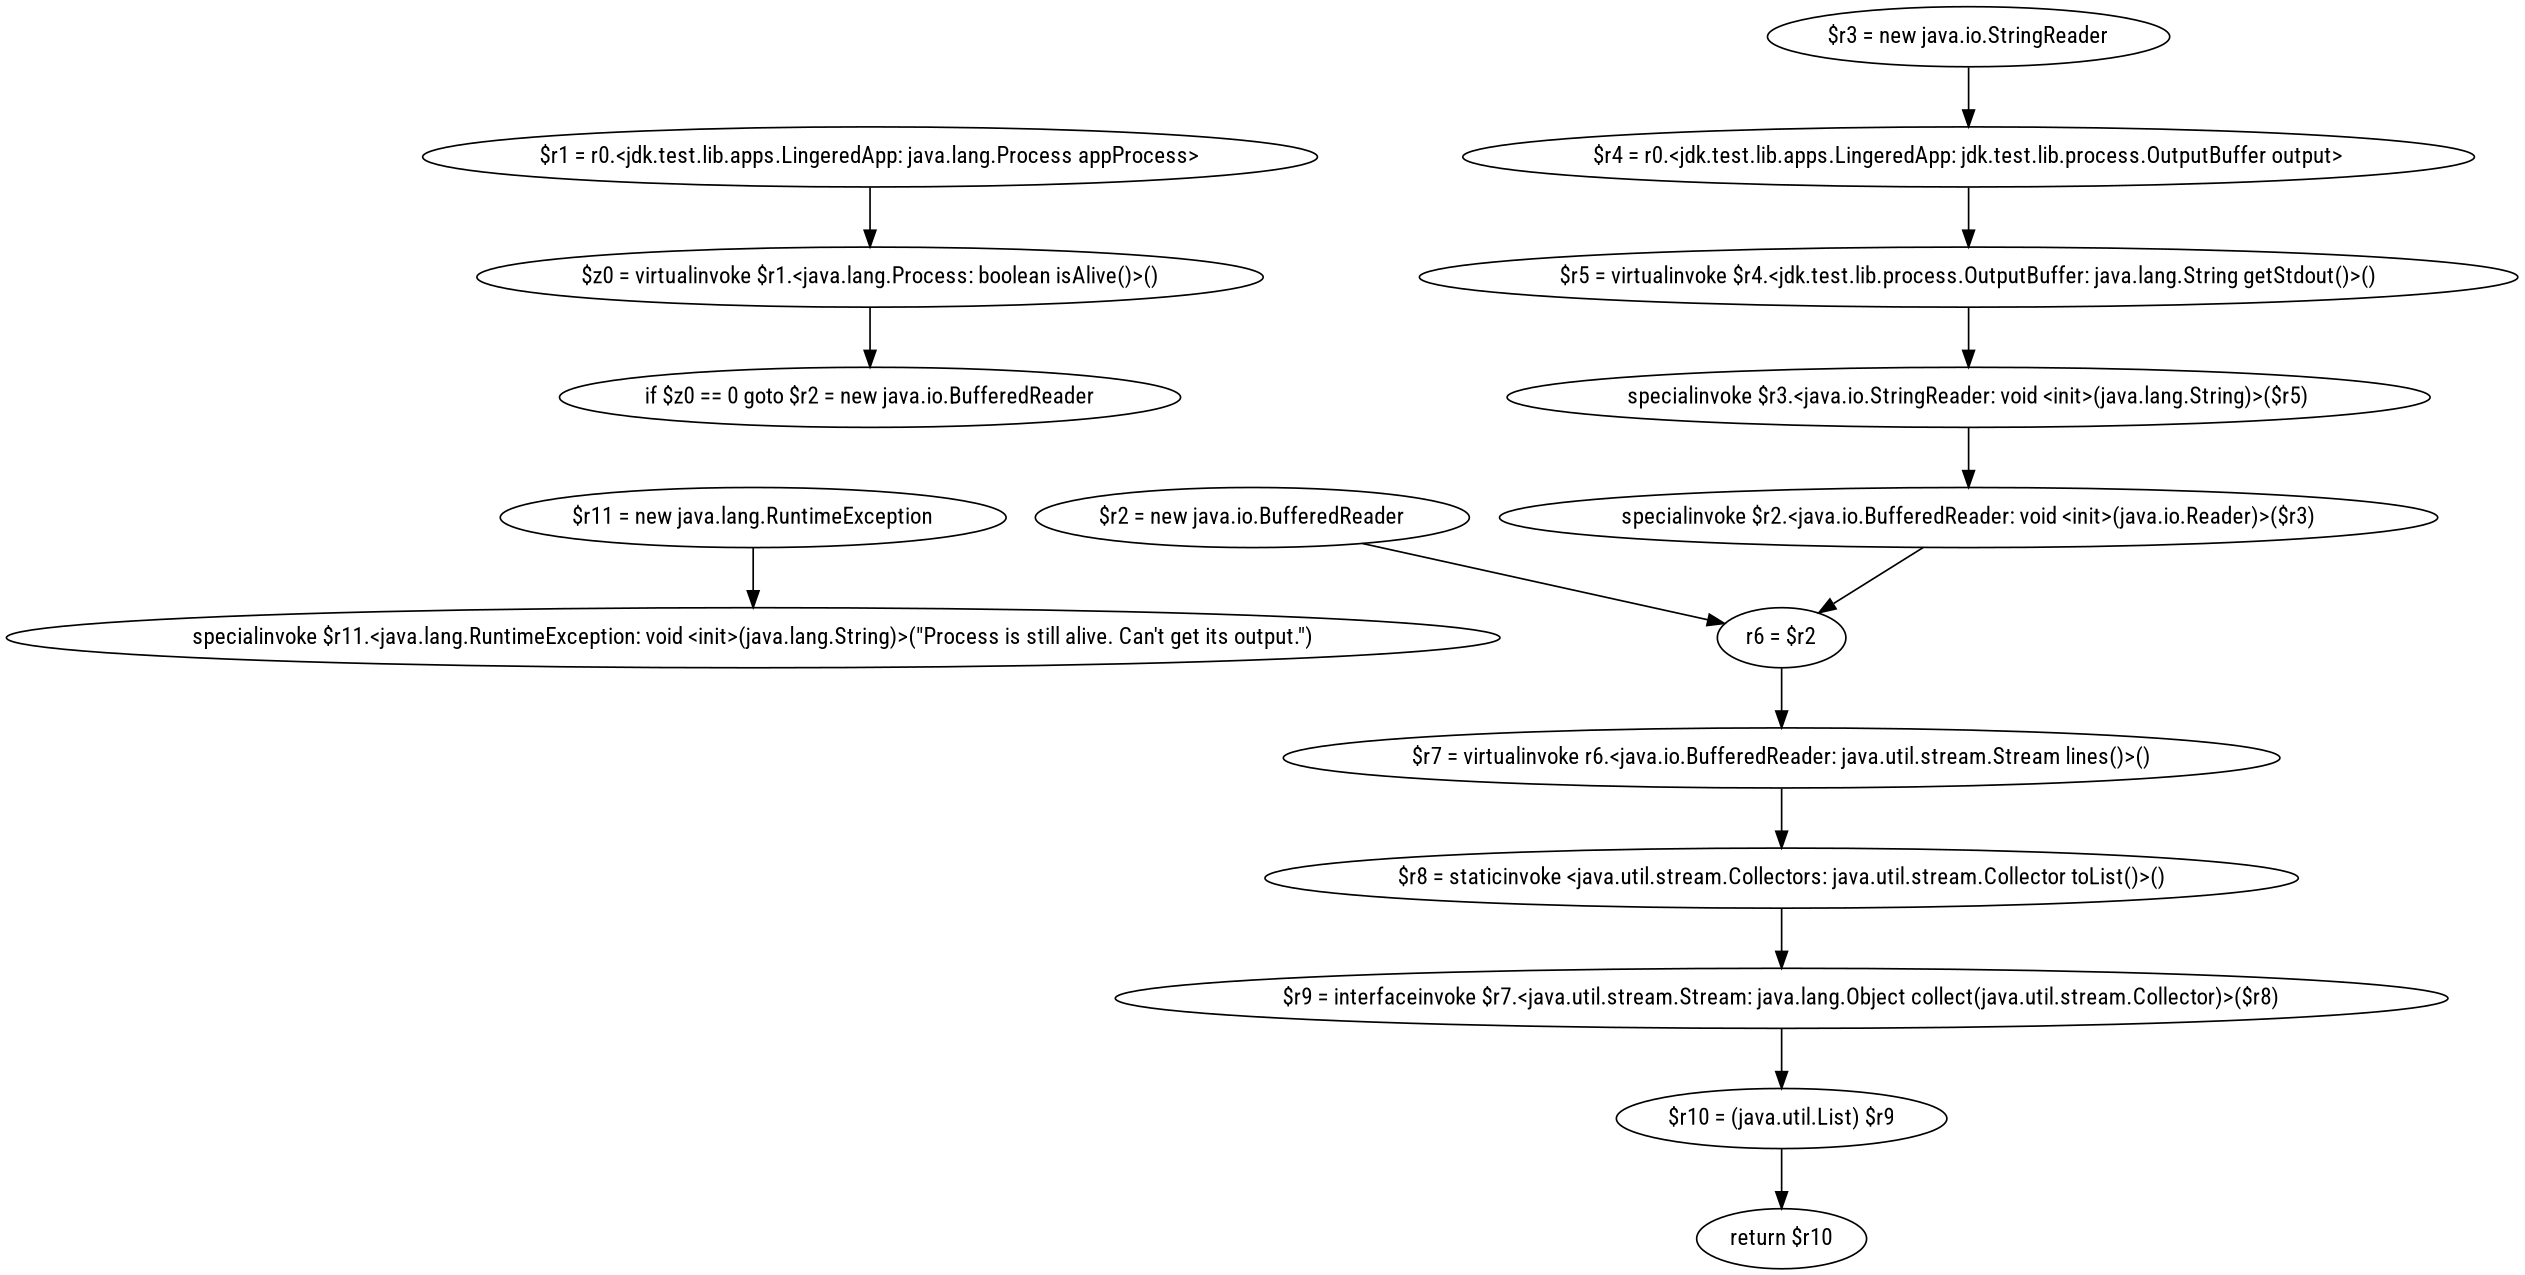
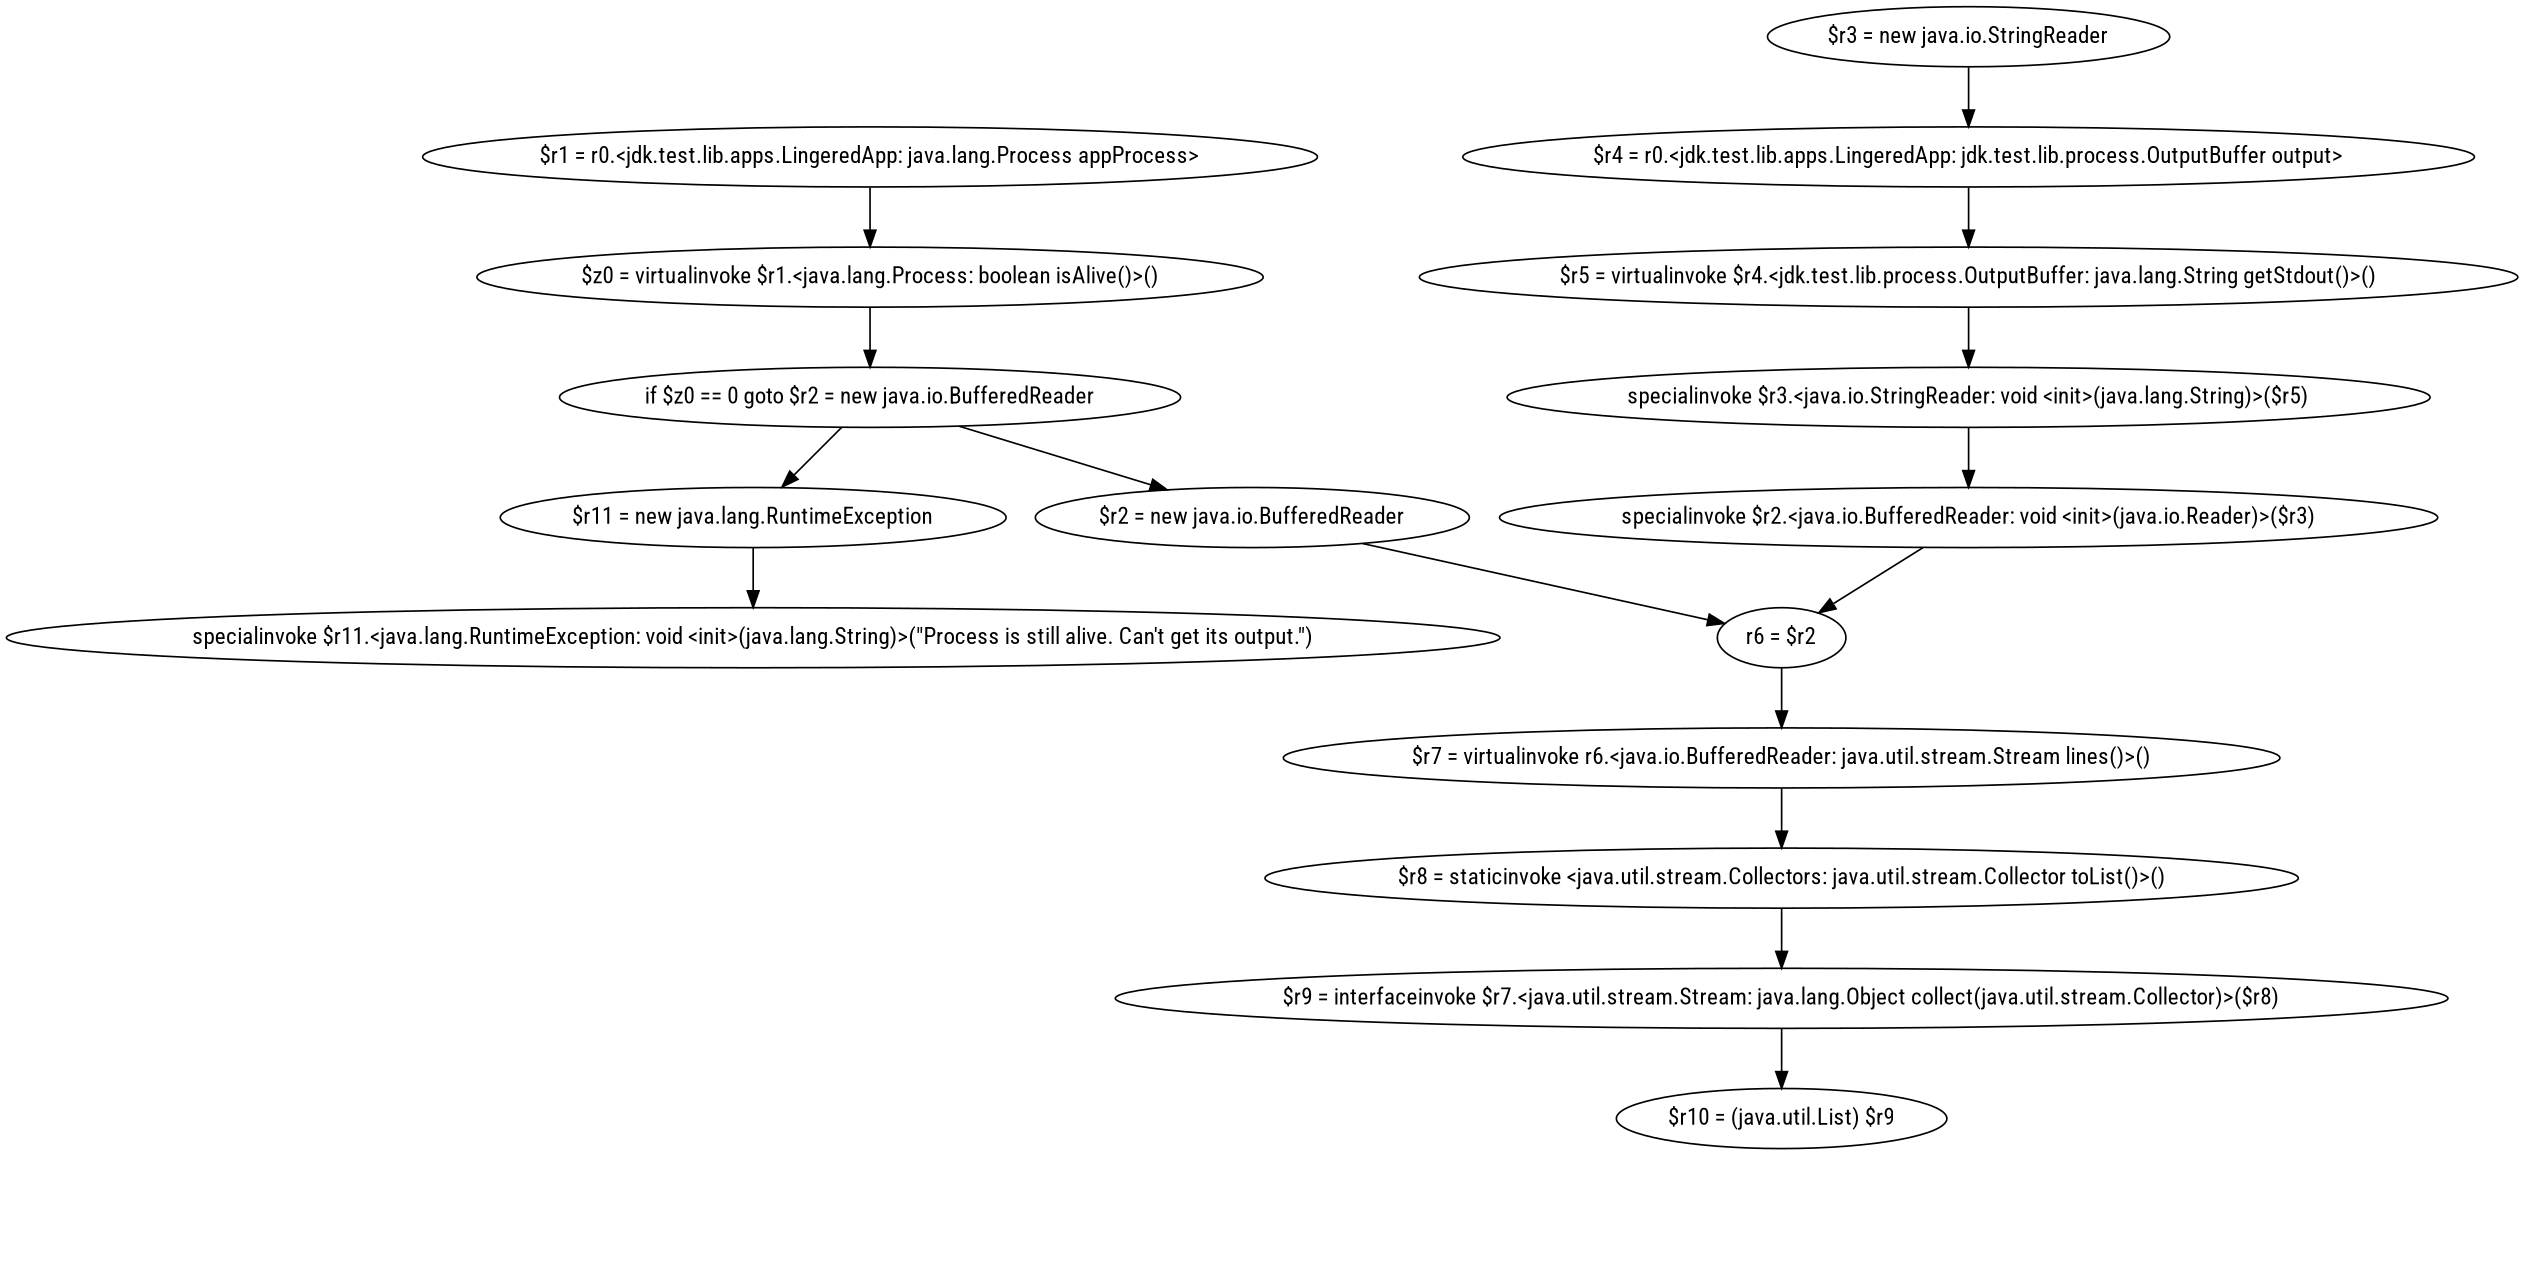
edge "if $z0 == 0 goto $r2 = new java.io.BufferedReader" -> "$r11 = new java.lang.RuntimeException": added
edge "if $z0 == 0 goto $r2 = new java.io.BufferedReader" -> "$r2 = new java.io.BufferedReader": added
node "return $r10": removed
